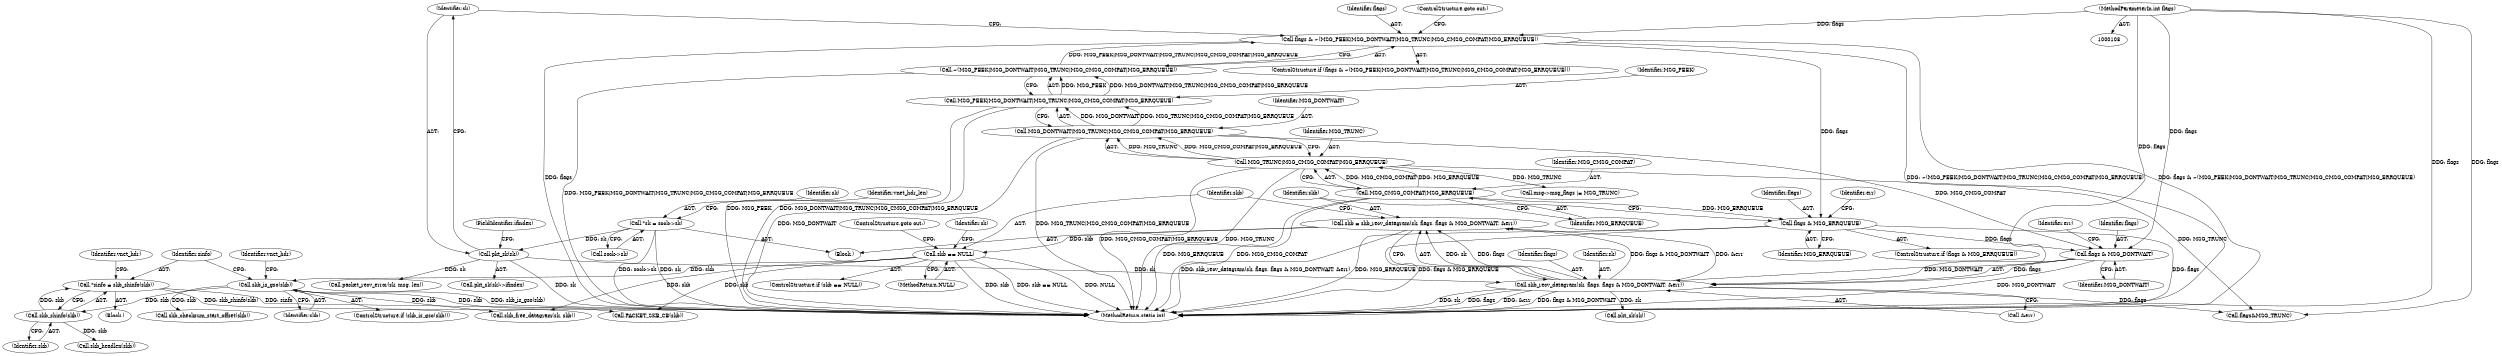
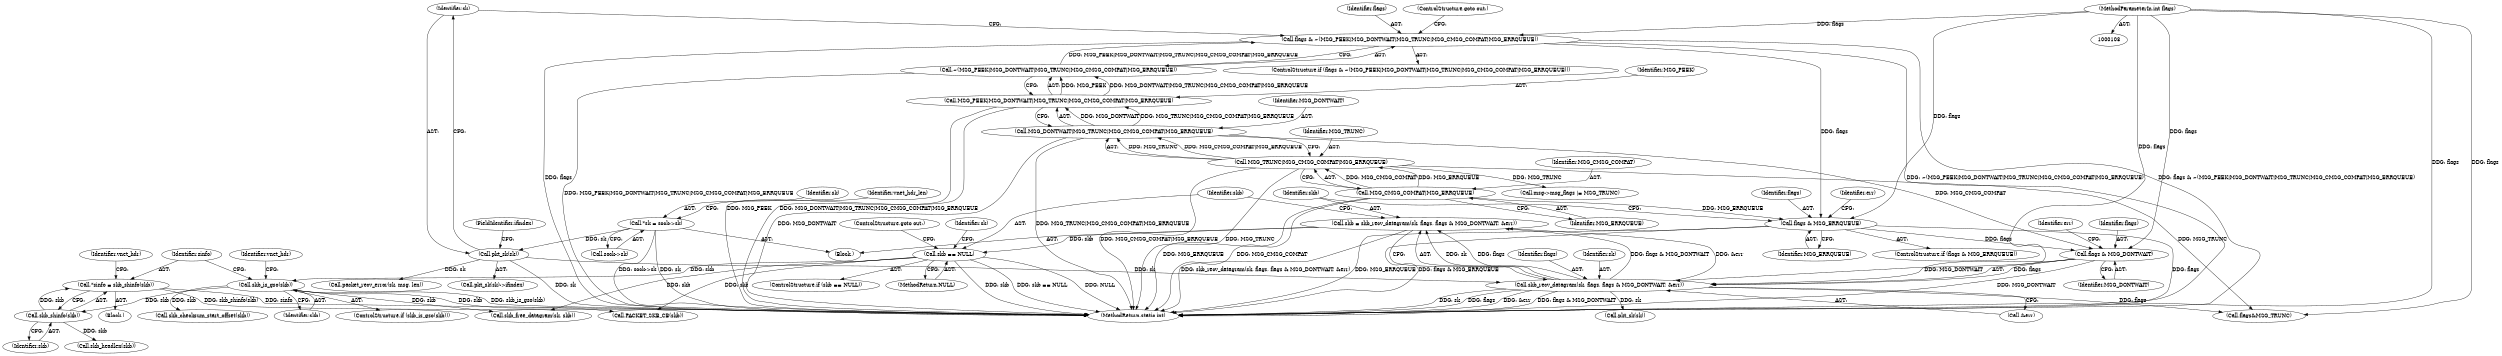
edge "(MethodParameterIn,int flags)" -> "(Call,flags & MSG_ERRQUEUE)": added, label "DDG: flags"
